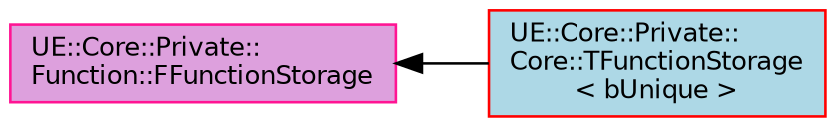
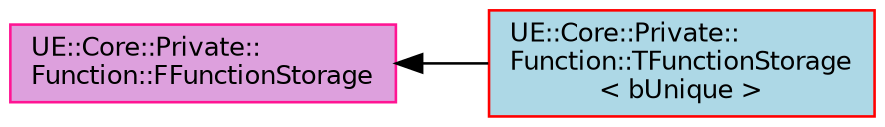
node "UE::Core::Private:: Core::TFunctionStorage < bUnique >": label "UE::Core::Private:: Core::TFunctionStorage < bUnique >" -> "UE::Core::Private:: Function::TFunctionStorage < bUnique >"
